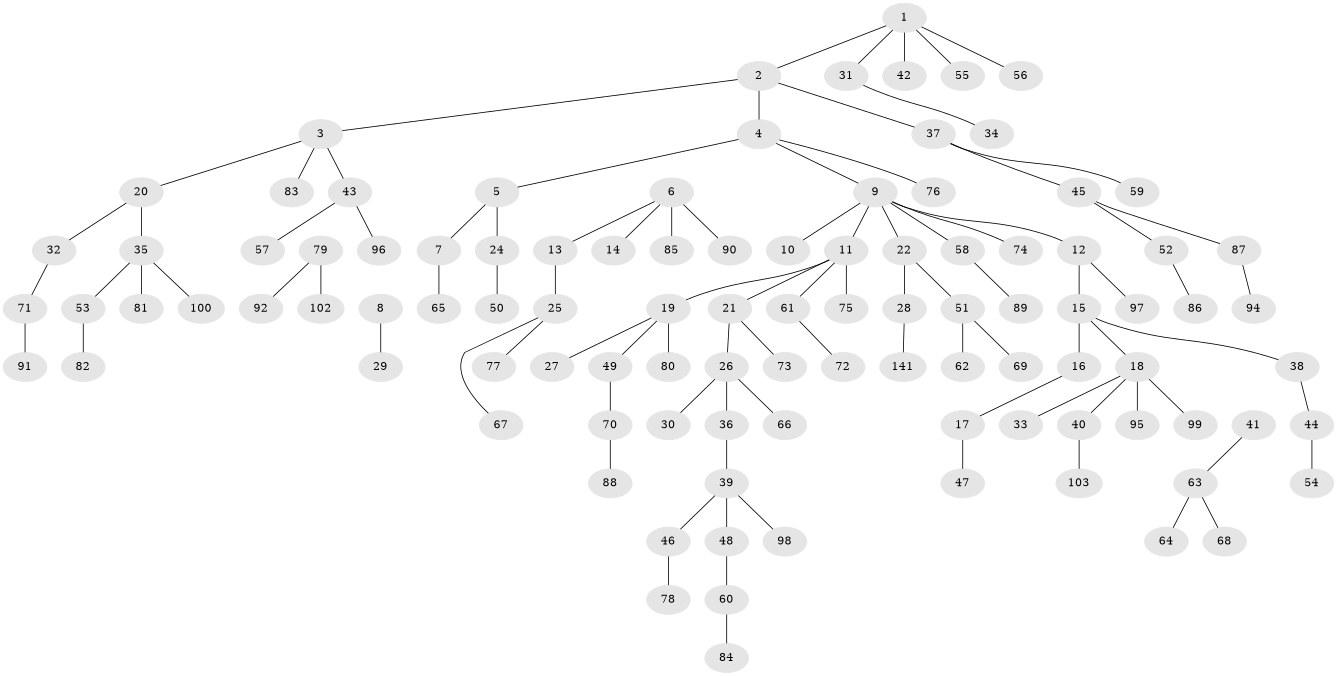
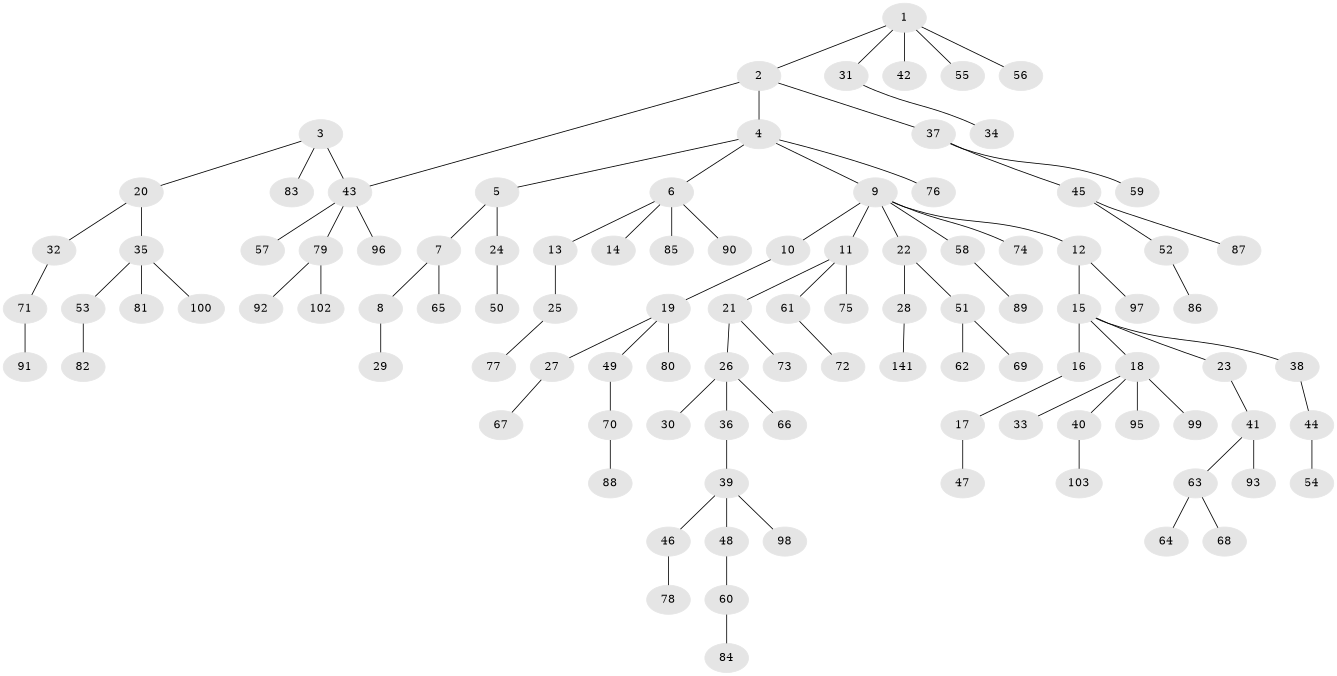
edge "2" -- "3": now "2" -- "43"
edge "4" -- "6": added
edge "43" -- "79": added
edge "7" -- "8": added
edge "11" -- "19": now "10" -- "19"
node "94": removed
edge "25" -- "67": now "27" -- "67"
node "23": added
node "93": added
